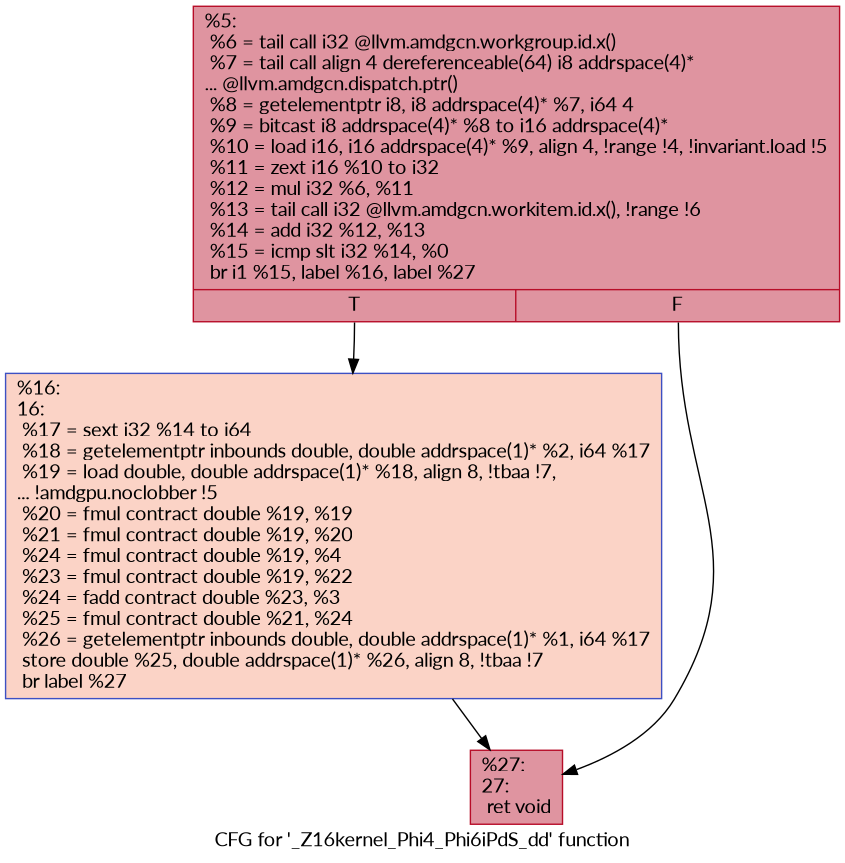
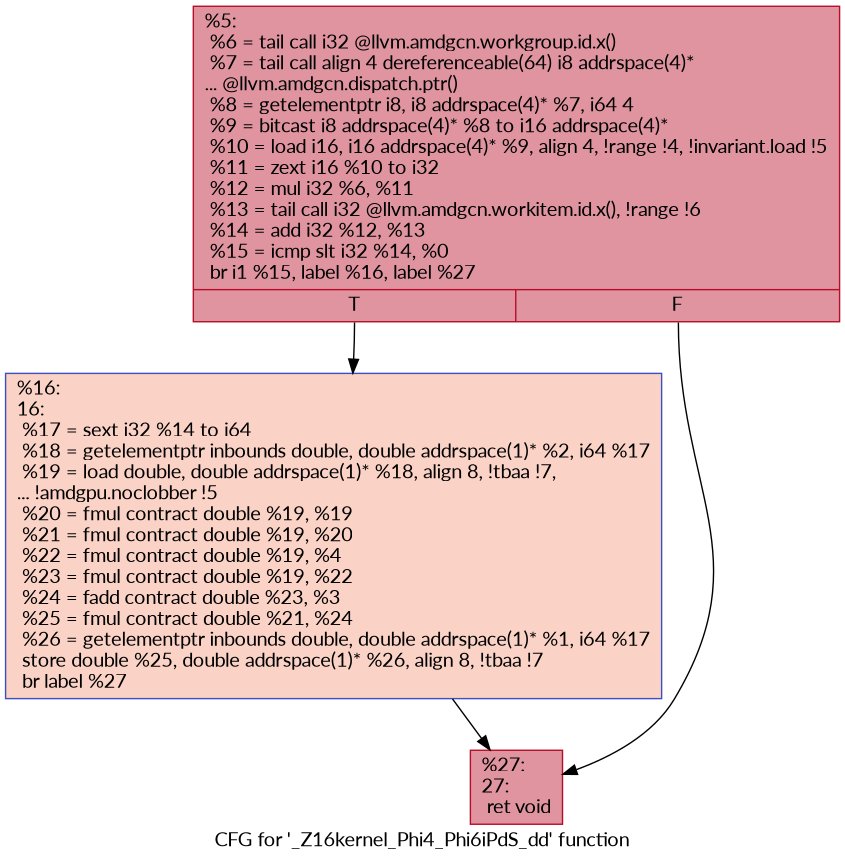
node "%16:": text "%24 = fmul contract double %19, %4" -> "%22 = fmul contract double %19, %4"
